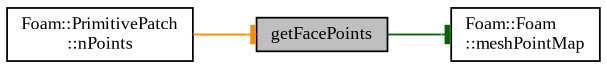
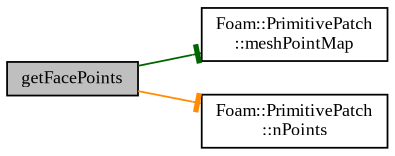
edge "Foam::PrimitivePatch ::nPoints" -> "getFacePoints": reversed
node "Foam::Foam ::meshPointMap": label "Foam::Foam ::meshPointMap" -> "Foam::PrimitivePatch ::meshPointMap"
